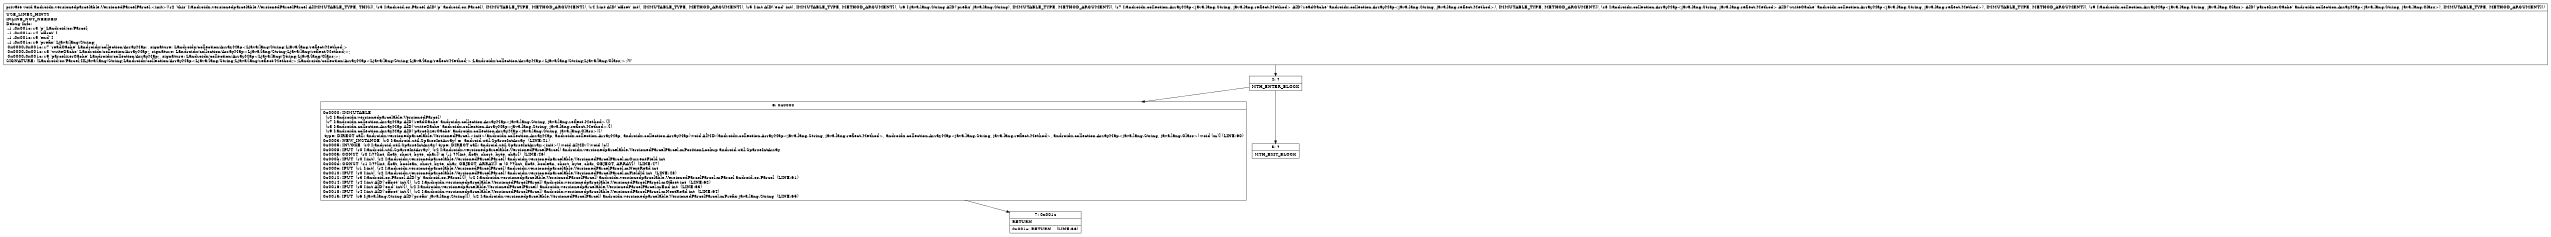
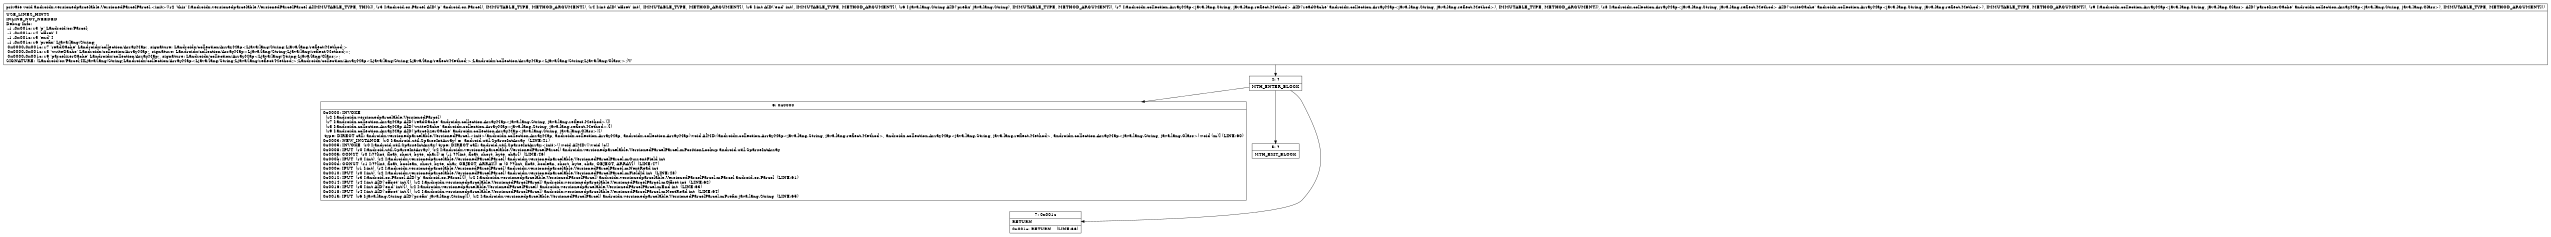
node "6: 0x0000": text "0x0000: IMMUTABLE" -> "0x0000: INVOKE"
edge "6: 0x0000" -> "7: 0x001c": now "4: ?" -> "7: 0x001c"
